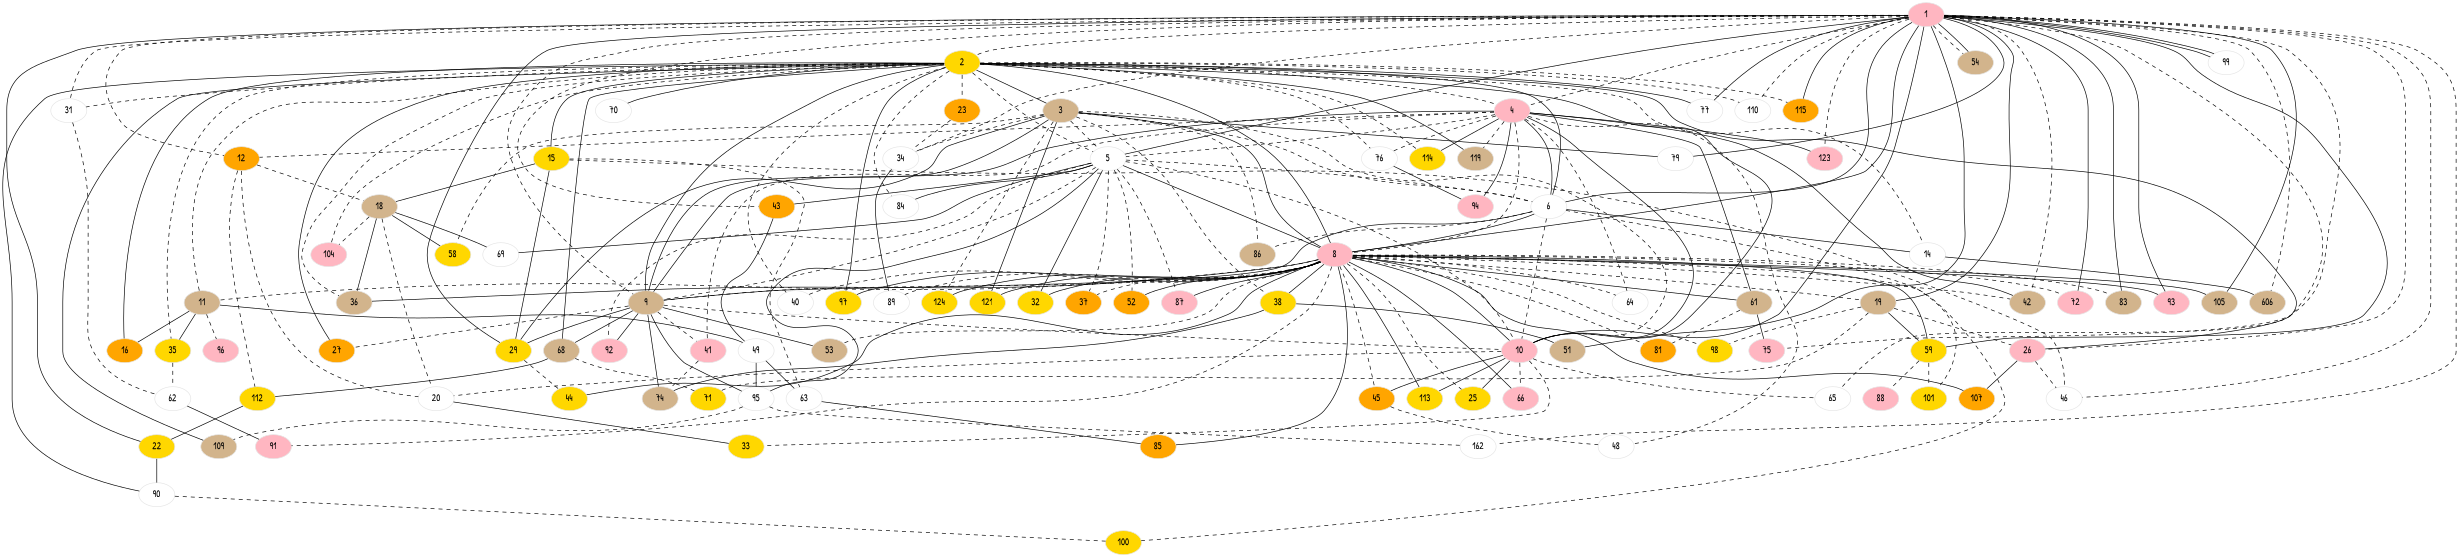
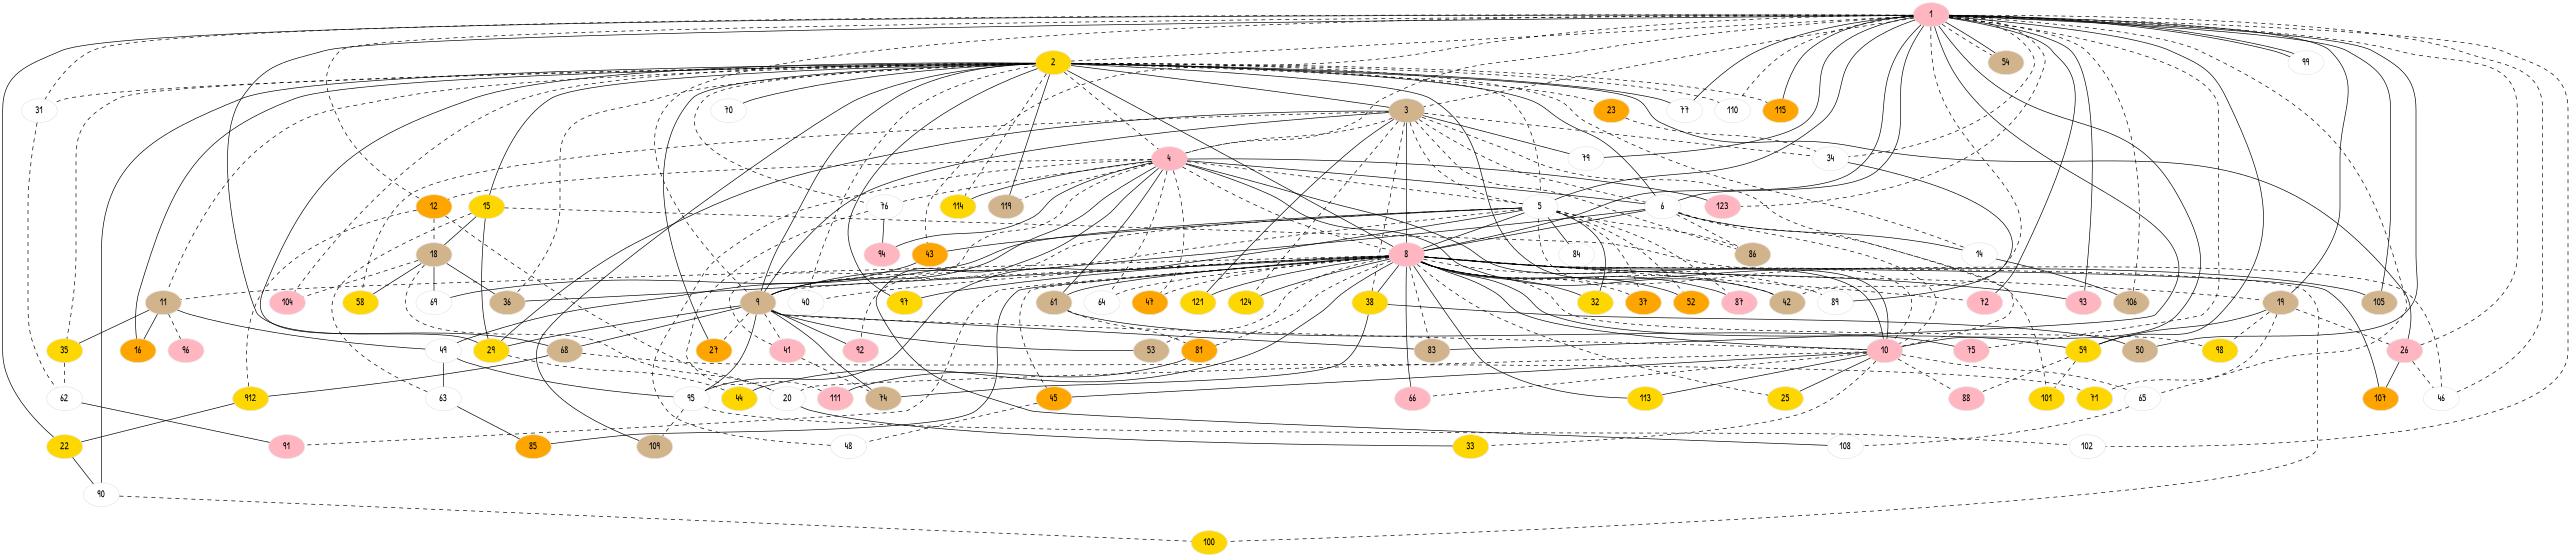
edge "1" -- "3": added
edge "2" -- "84": removed
edge "3" -- "4": added
edge "5" -- "6": now "5" -- "86"
node "47": added
node "606": label "606" -> "106"
edge "9" -- "83": added
node "51": label "51" -> "50"
edge "10" -- "88": added
node "112": label "112" -> "912"
node "111": added
node "162": label "162" -> "102"
node "108": added
